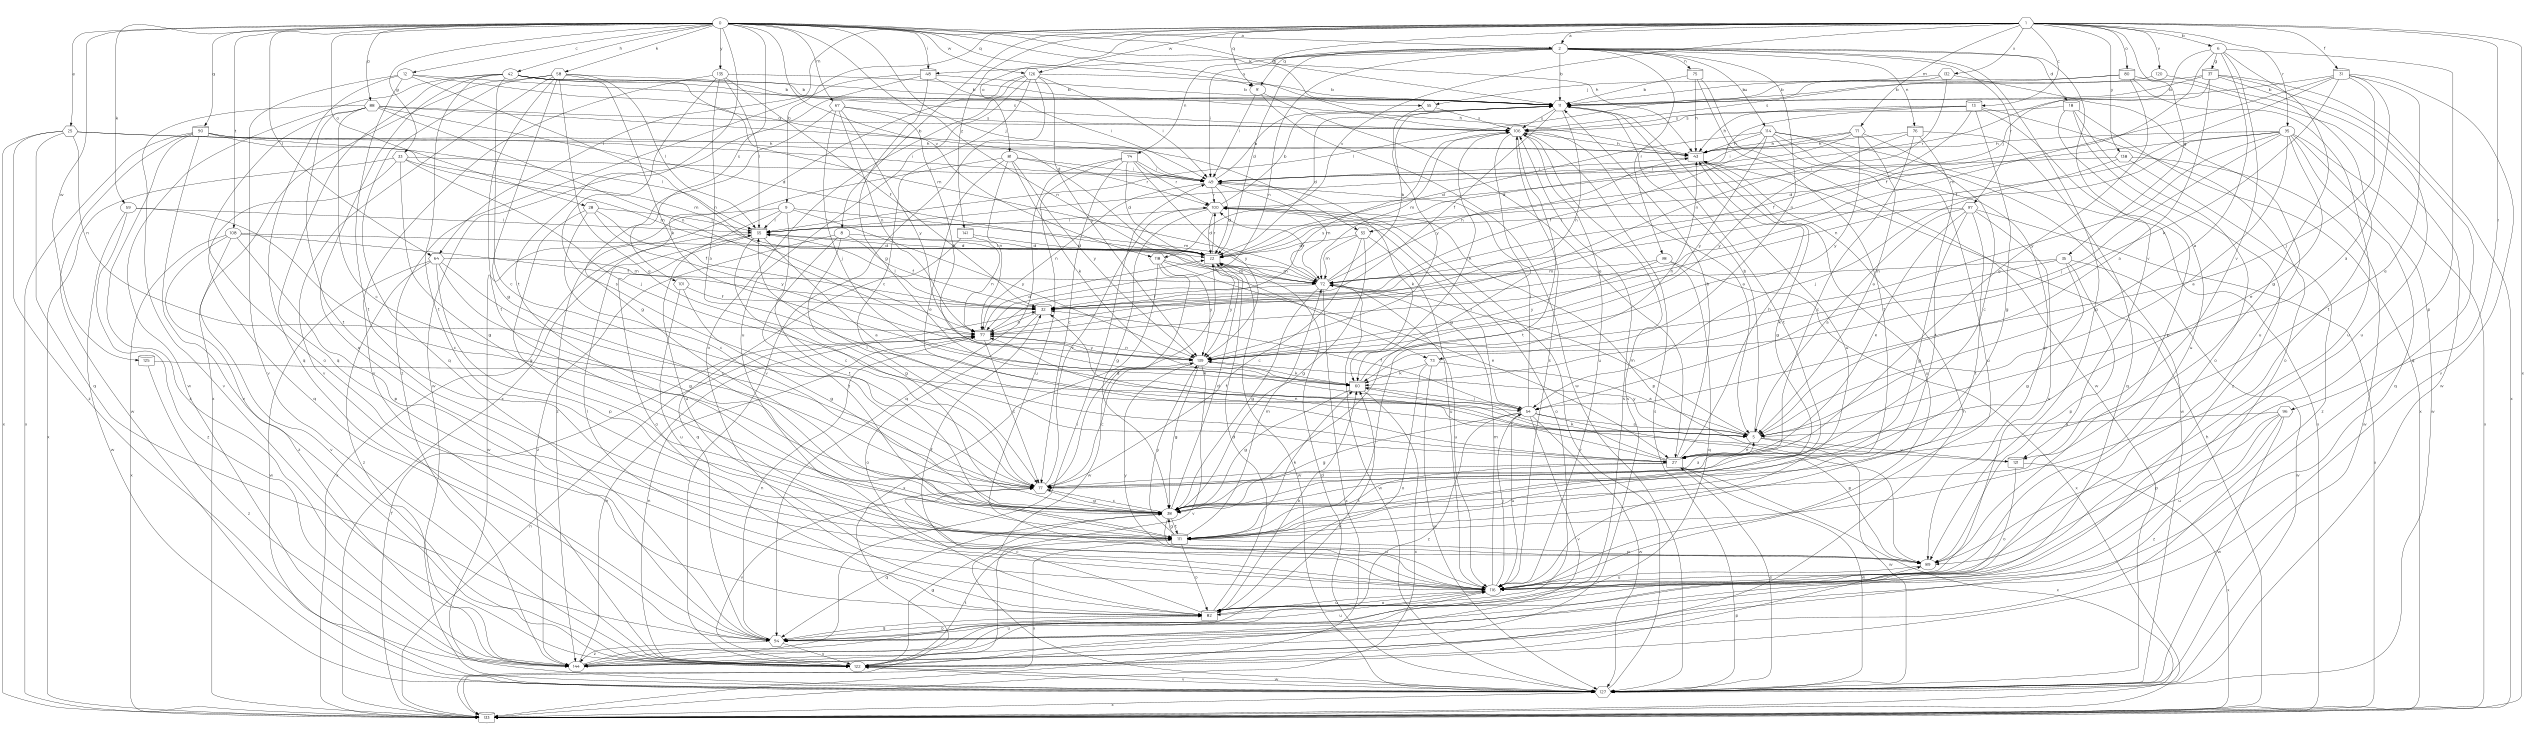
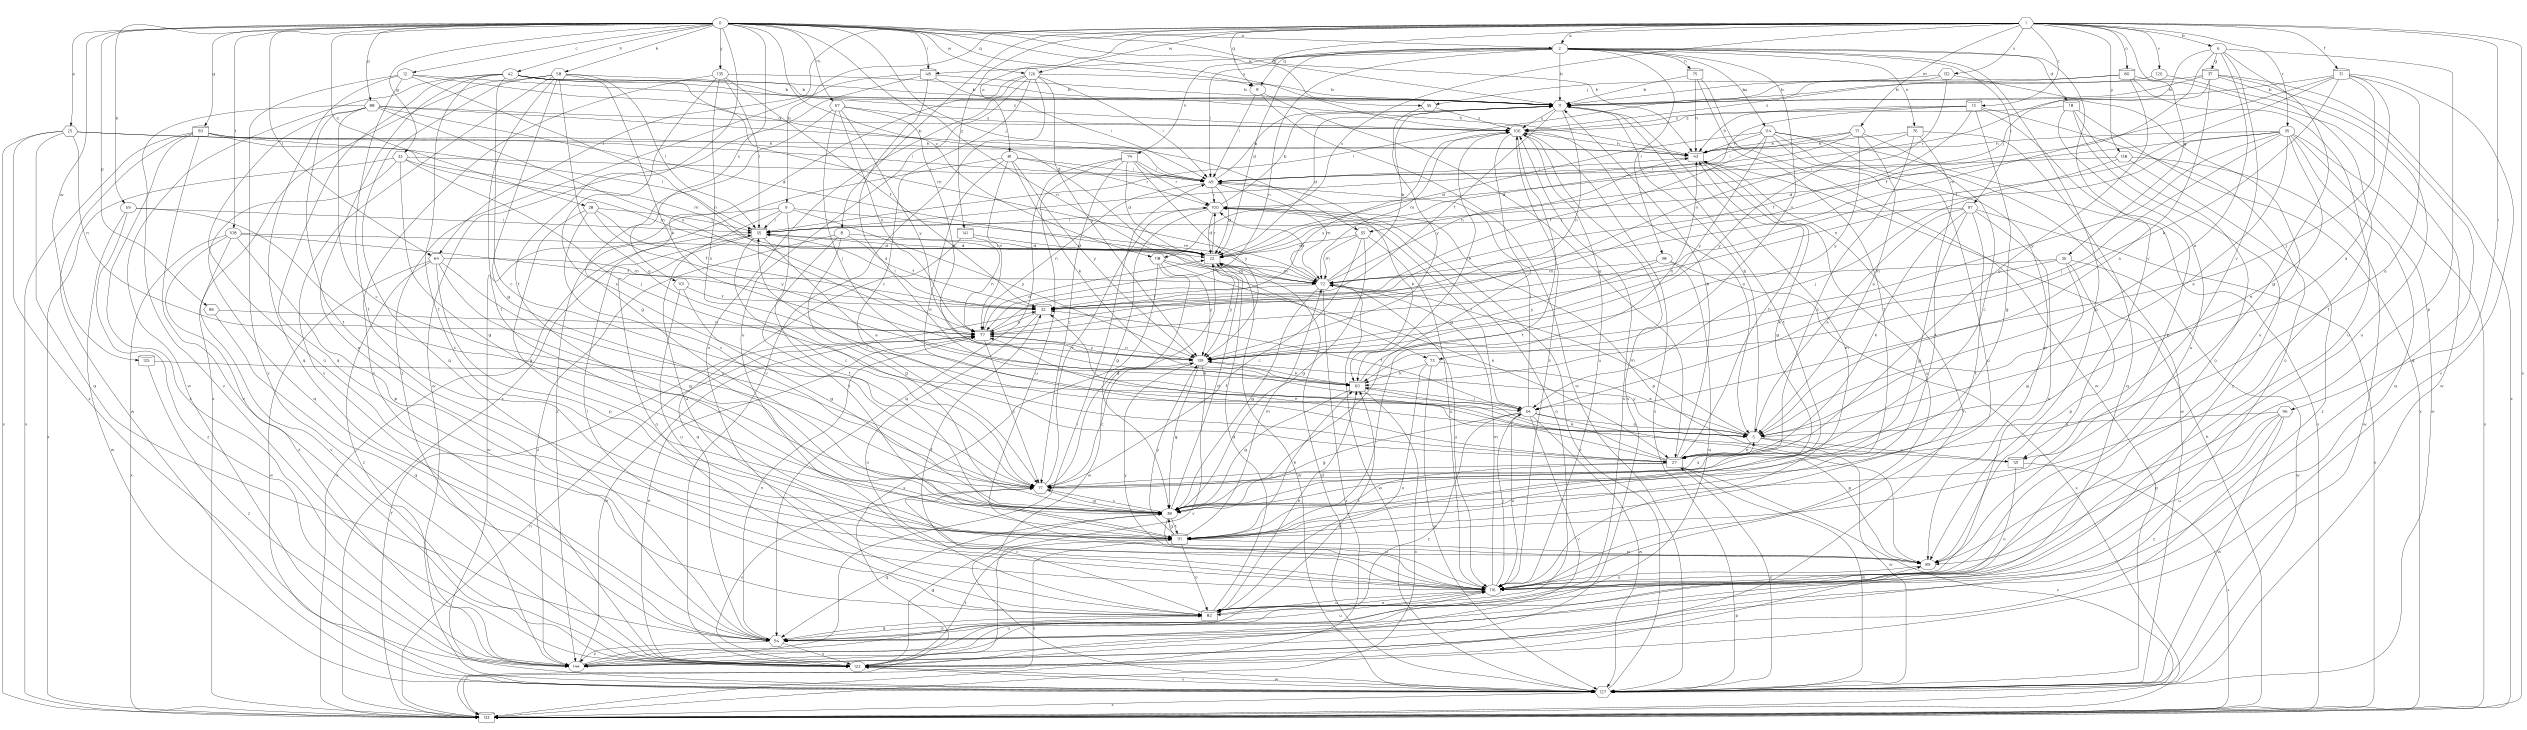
edge "48" -> "5": label "g" -> "a"
node "86": added
edge "11" -> "116": label "u" -> "m"
